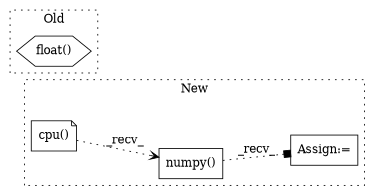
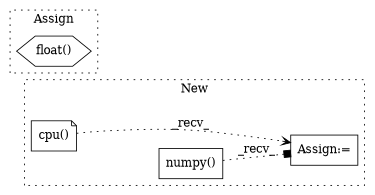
cluster "Old": label "Old" -> "Assign"
edge "cpu()" -> "numpy()": now "cpu()" -> "Assign:="
